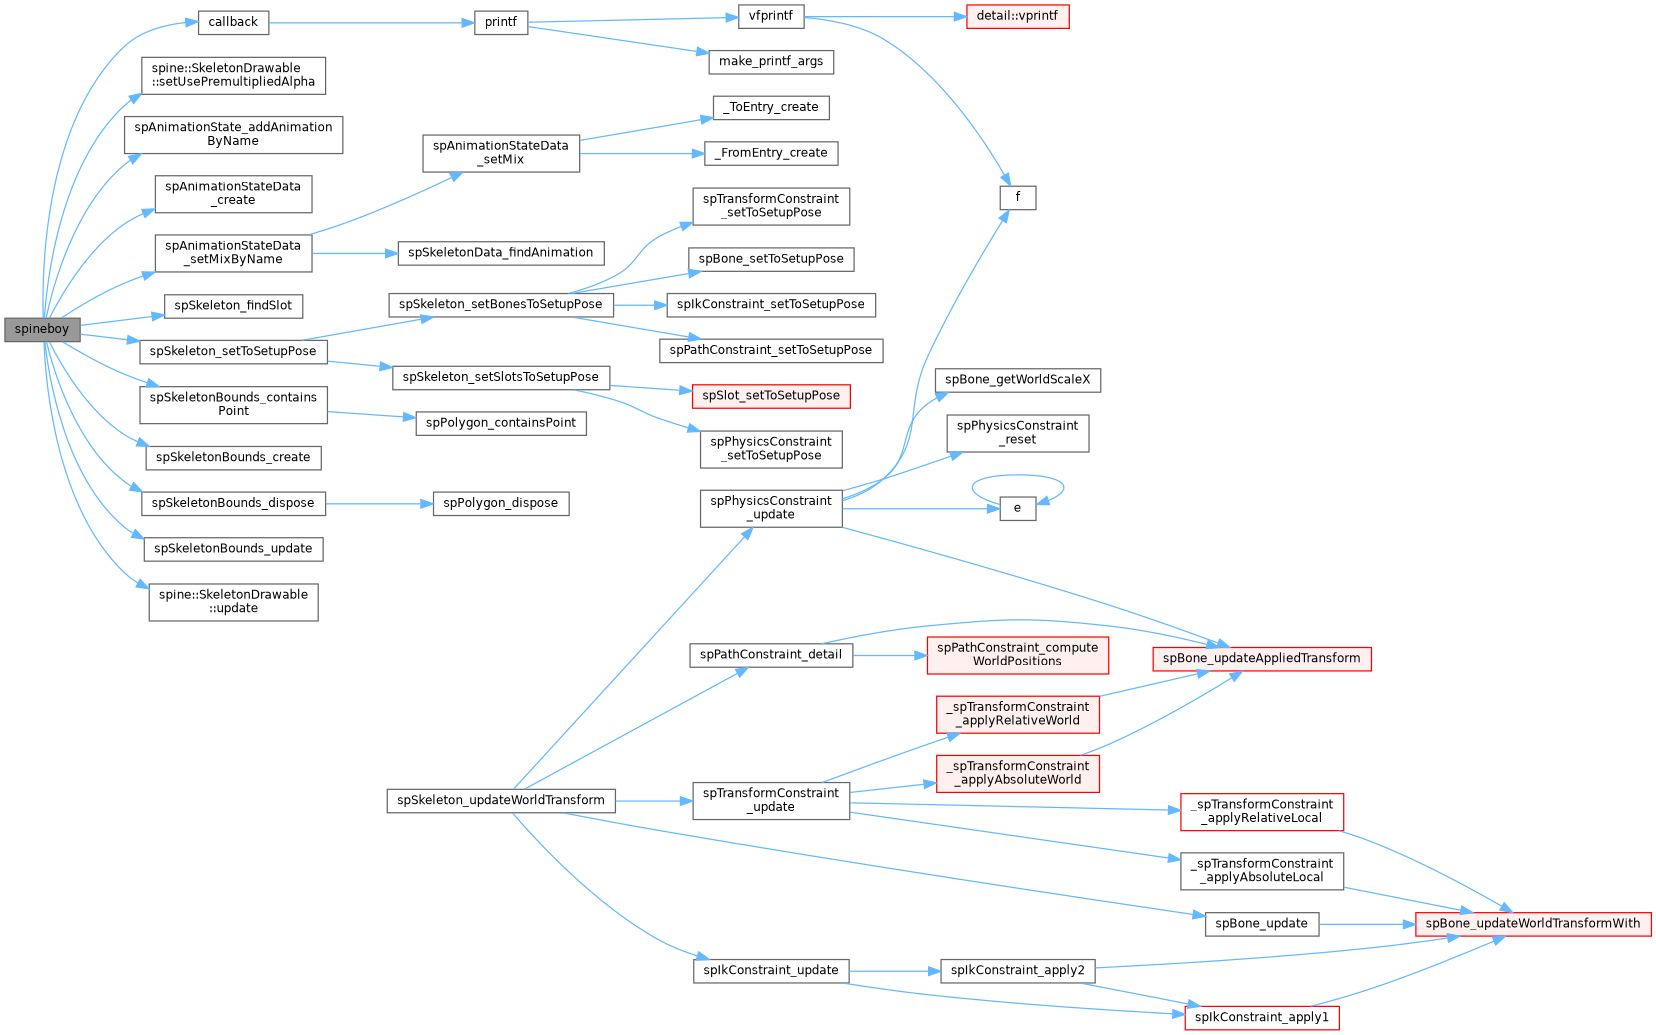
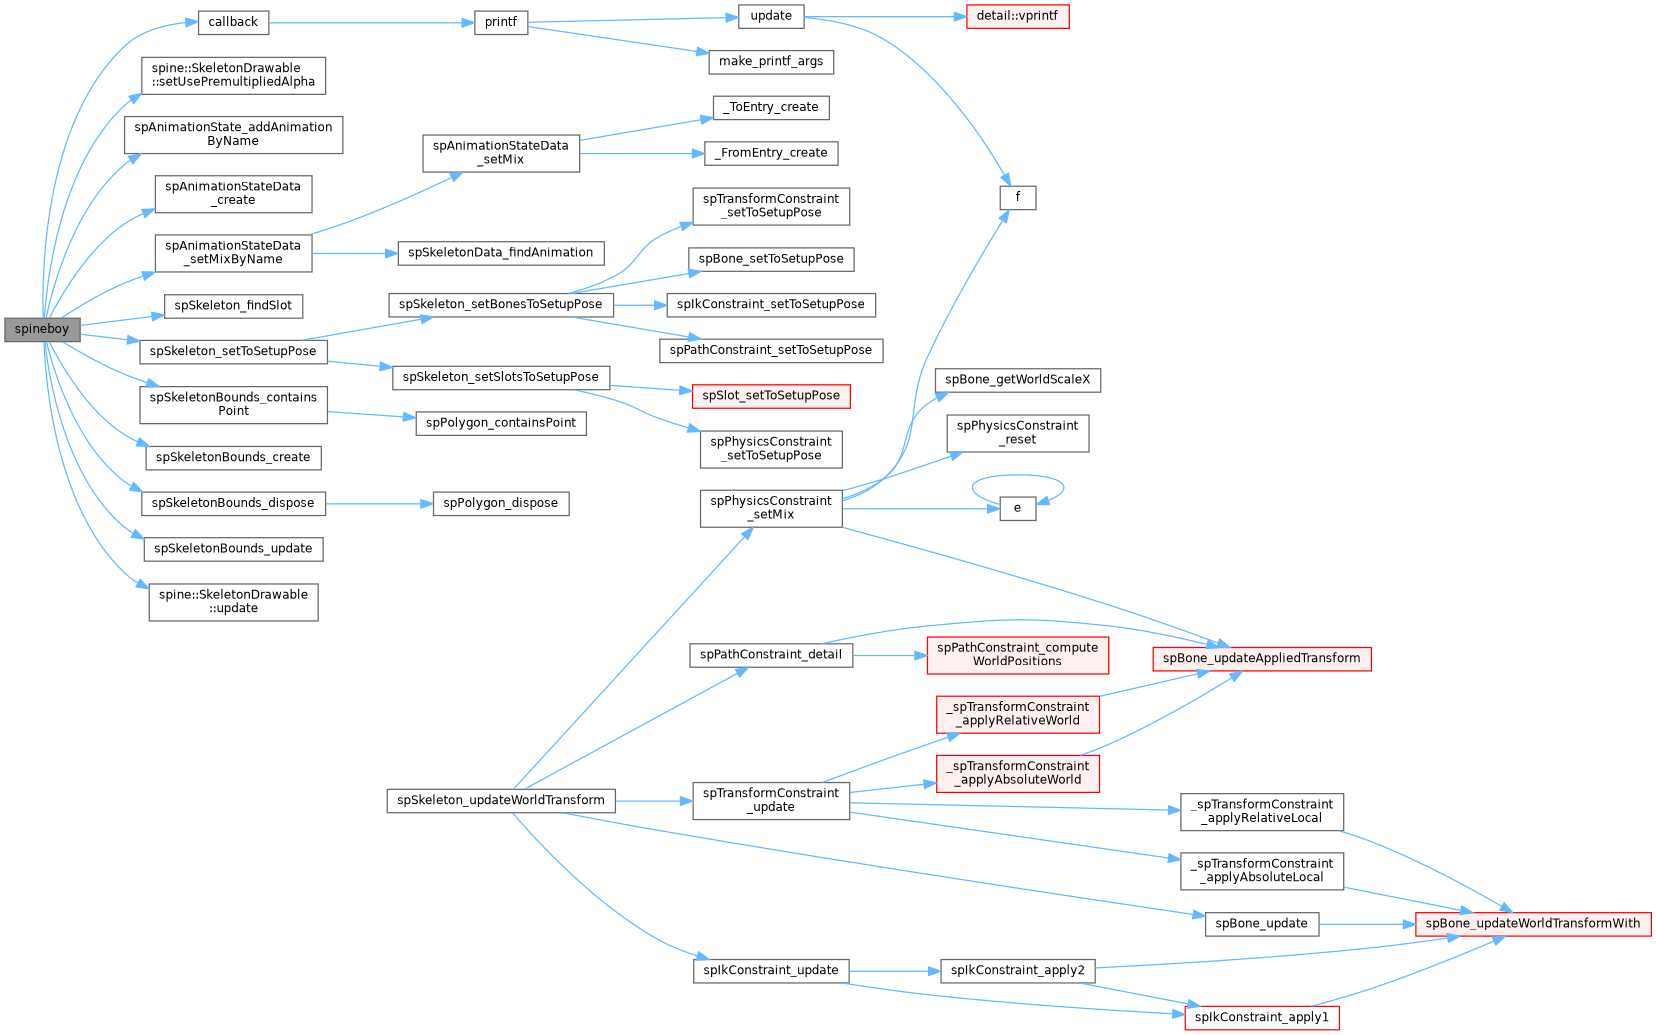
node "vfprintf": label "vfprintf" -> "update"
node "spPhysicsConstraint _update": label "spPhysicsConstraint _update" -> "spPhysicsConstraint _setMix"
node "_spTransformConstraint _applyRelativeLocal": color red -> grey40
